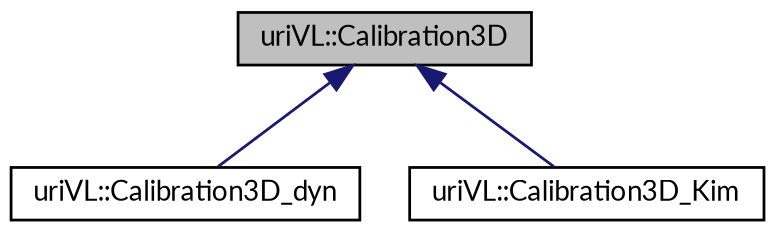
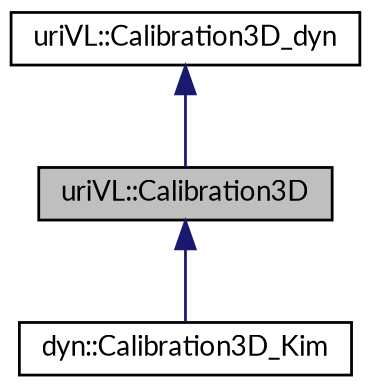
edge "uriVL::Calibration3D_dyn" -> "uriVL::Calibration3D": reversed
node "uriVL::Calibration3D_Kim": label "uriVL::Calibration3D_Kim" -> "dyn::Calibration3D_Kim"
